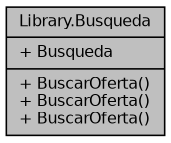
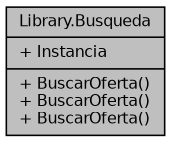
node "Library.Busqueda": text "+ Busqueda" -> "+ Instancia"
